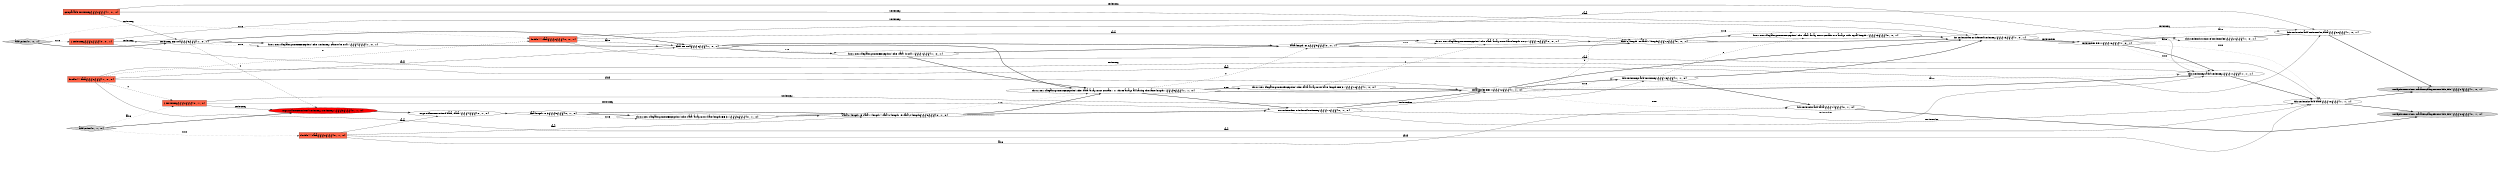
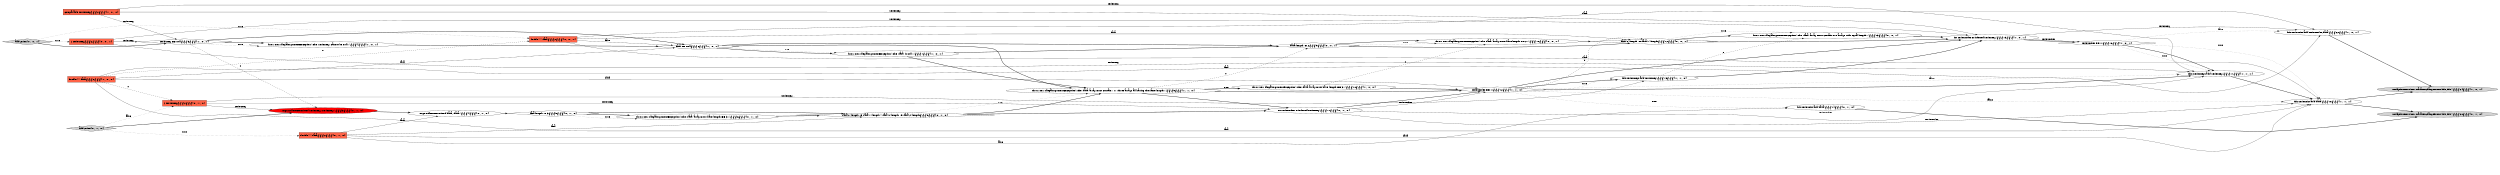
node "this.seriesList.remove(seriesIndex)@@@21@@@['1', '0', '1']": removed
edge "this.seriesKeys.add(seriesKey)@@@13@@@['1', '1', '0']" -> "this.seriesList.add(data)@@@14@@@['0', '1', '0']": removed
edge "seriesIndex == -1@@@12@@@['1', '1', '0']" -> "this.seriesList.add(data)@@@18@@@['1', '1', '1']": added, label "false"
